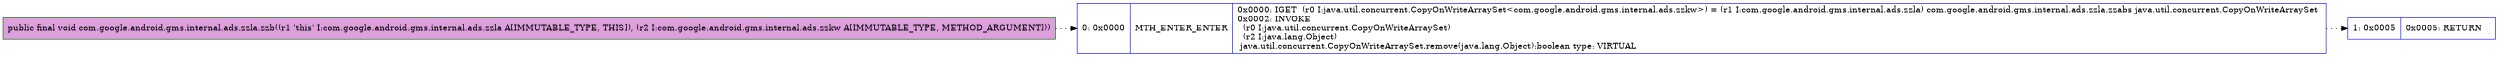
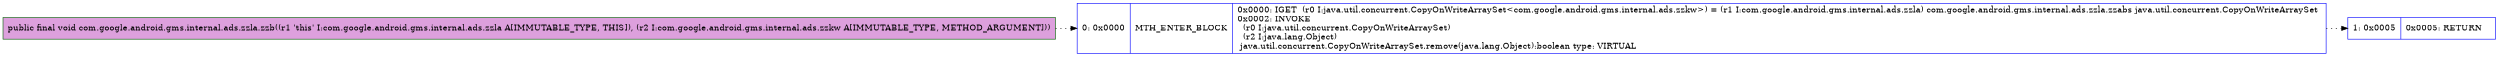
node "0: 0x0000": text "MTH_ENTER_ENTER" -> "MTH_ENTER_BLOCK"
